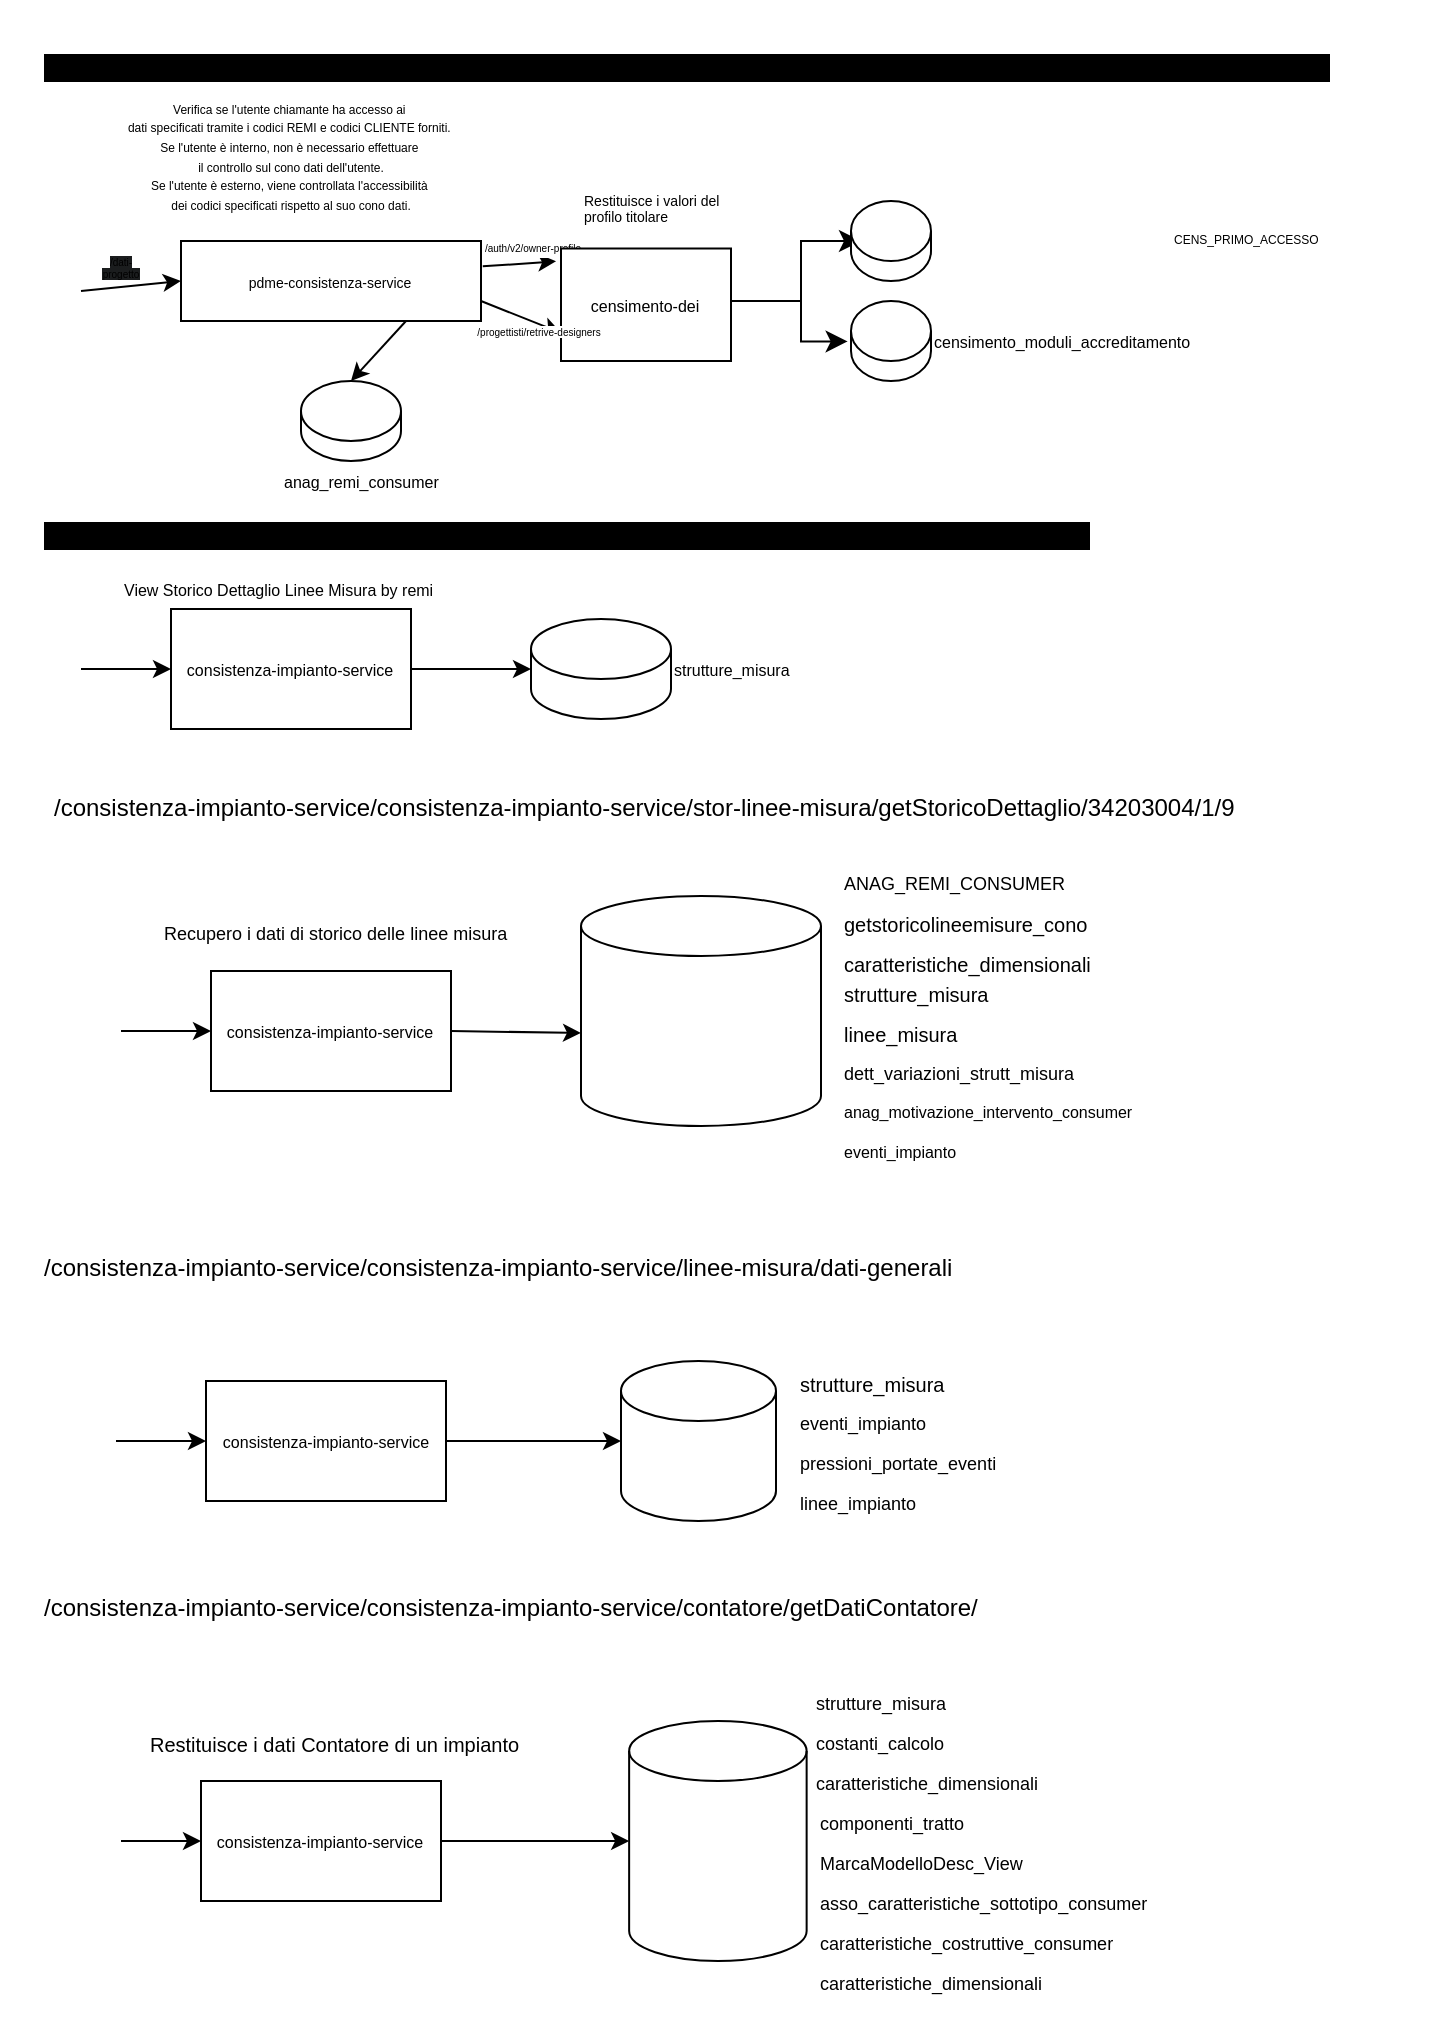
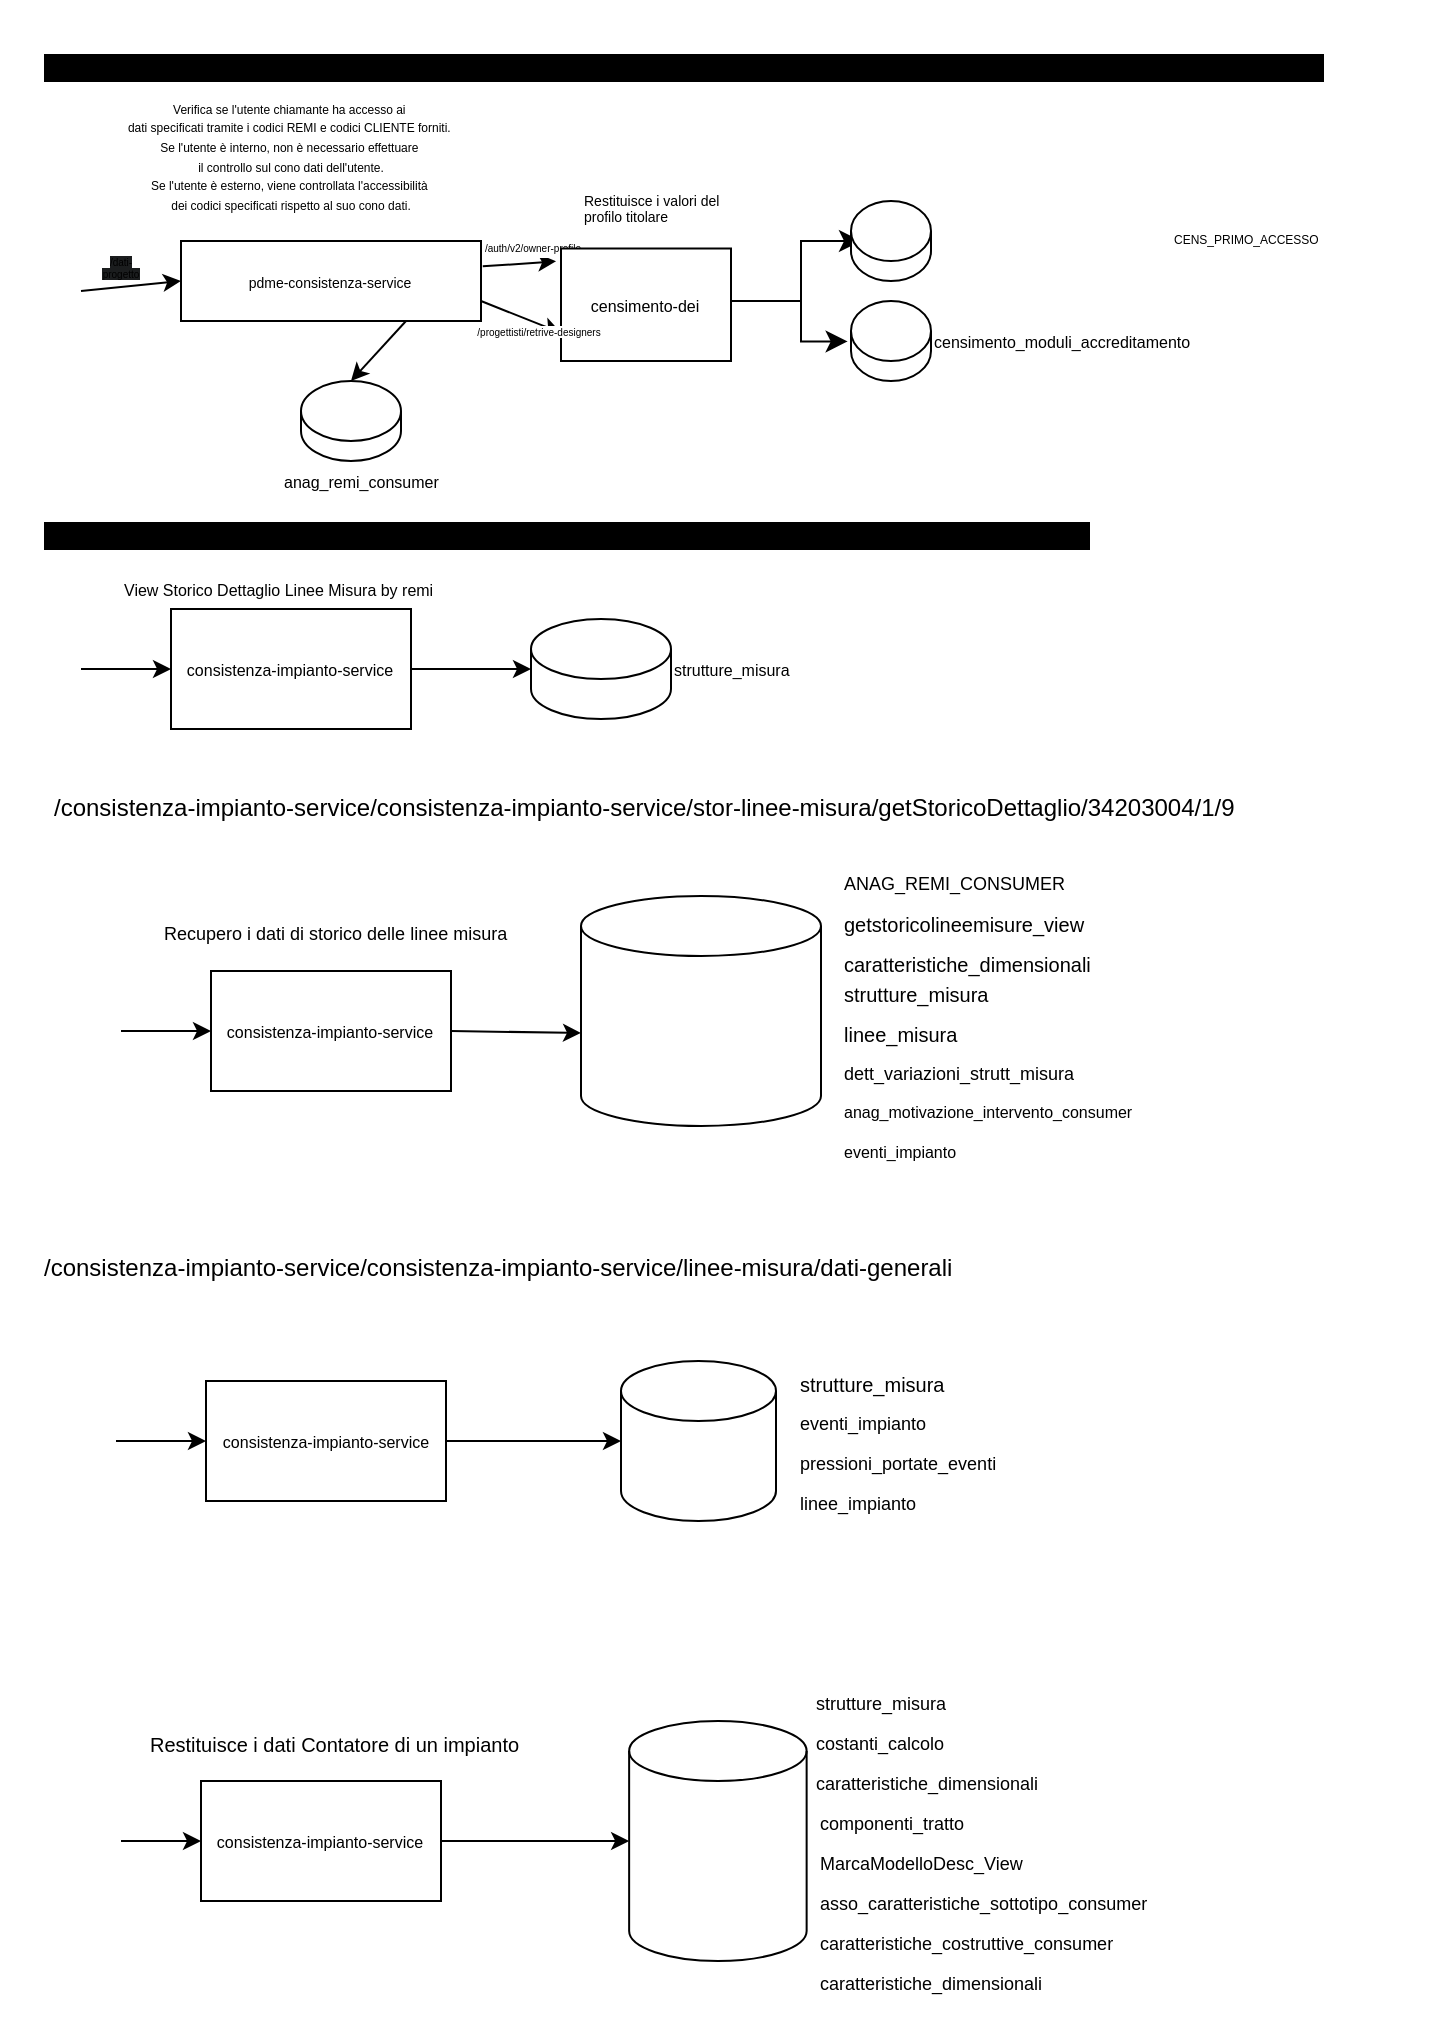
node "/utente-consistenza-service/pdme-consistenza-service/dati-progetto?codiceRemi=34401601&codiceCliente=0020000016": label "/utente-consistenza-service/pdme-consistenza-service/dati-progetto?codiceRemi=34401601&codiceCliente=0020000016" -> "/pdme-consistenza-service/pdme-consistenza-service/dati-progetto?codiceRemi=34401601&codiceCliente=0020000016"
node "getstoricolineemisure_cono": label "getstoricolineemisure_cono" -> "getstoricolineemisure_view"
node "/consistenza-impianto-service/consistenza-impianto-service/contatore/getDatiContatore/": removed
